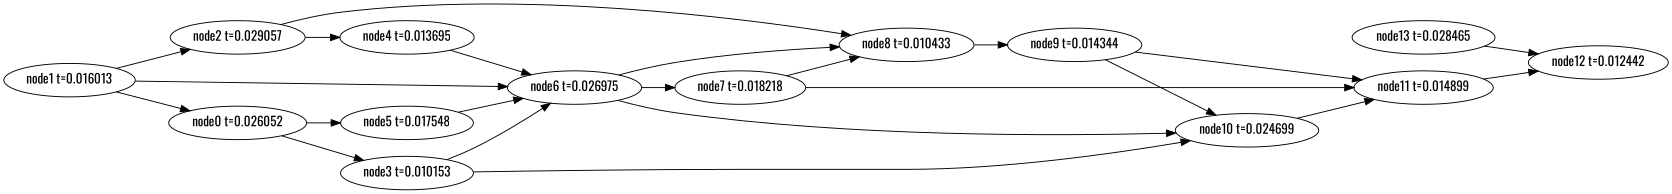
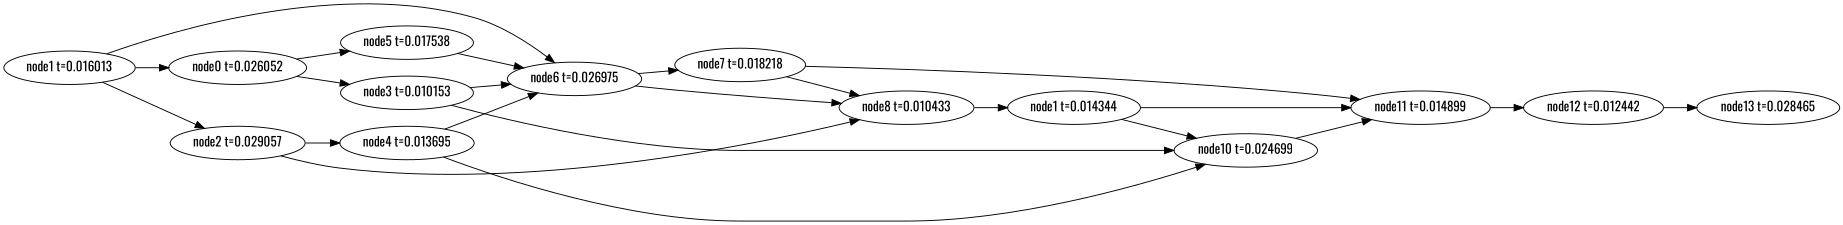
node "node9 t=0.014344": label "node9 t=0.014344" -> "node1 t=0.014344"
edge "node13 t=0.028465" -> "node12 t=0.012442": reversed
node "node5 t=0.017548": label "node5 t=0.017548" -> "node5 t=0.017538"
edge "node6 t=0.026975" -> "node10 t=0.024699": now "node4 t=0.013695" -> "node10 t=0.024699"
